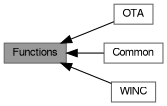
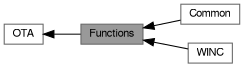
edge "OTA" -> "Functions": reversed
